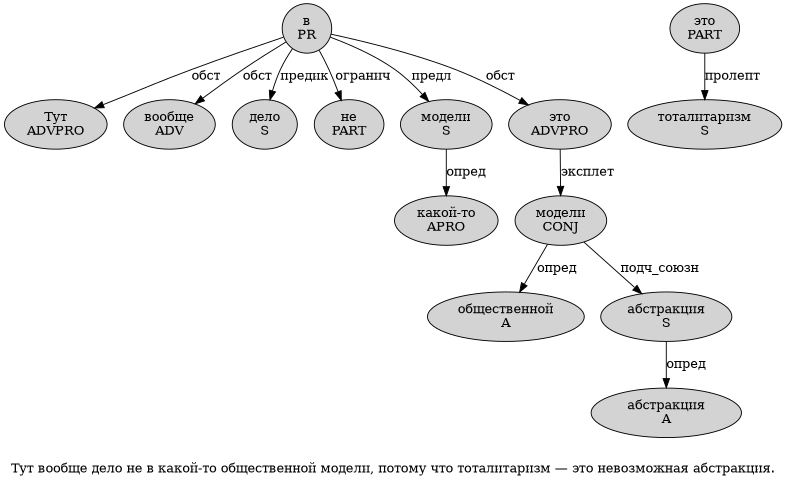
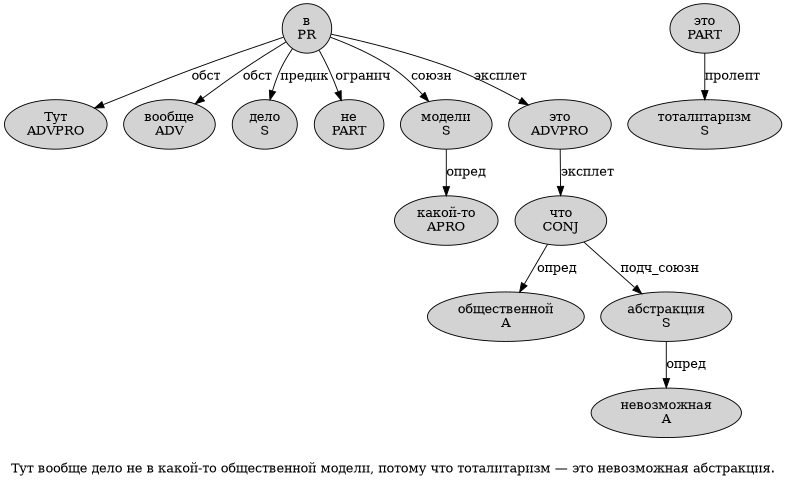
edge "в PR" -> "модели S": label "предл" -> "союзн"
edge "в PR" -> "это ADVPRO": label "обст" -> "эксплет"
node "модели CONJ": label "модели CONJ" -> "что CONJ"
node "абстракция A": label "абстракция A" -> "невозможная A"
